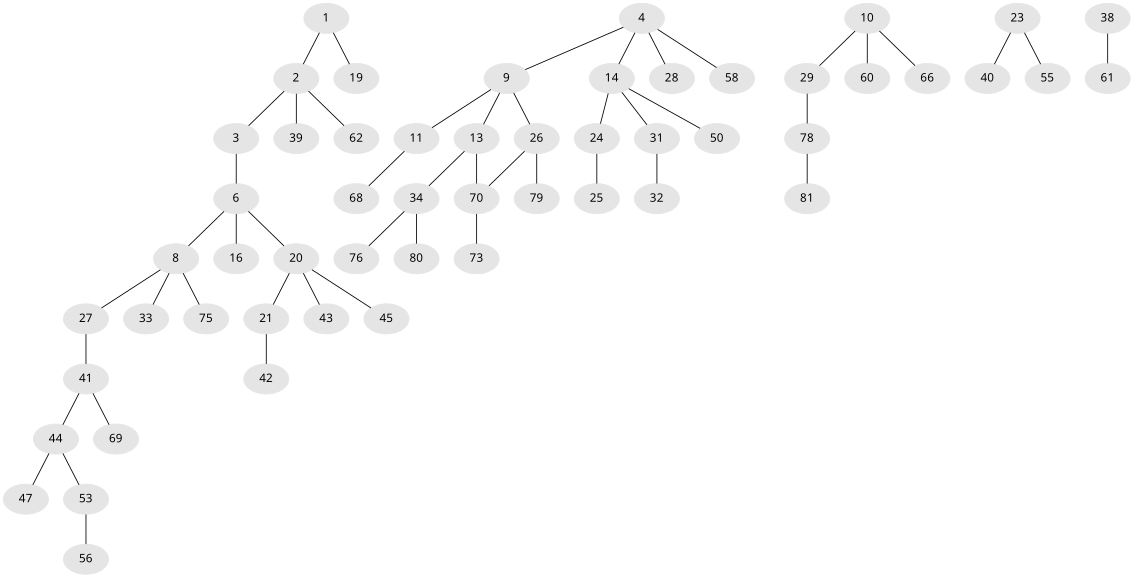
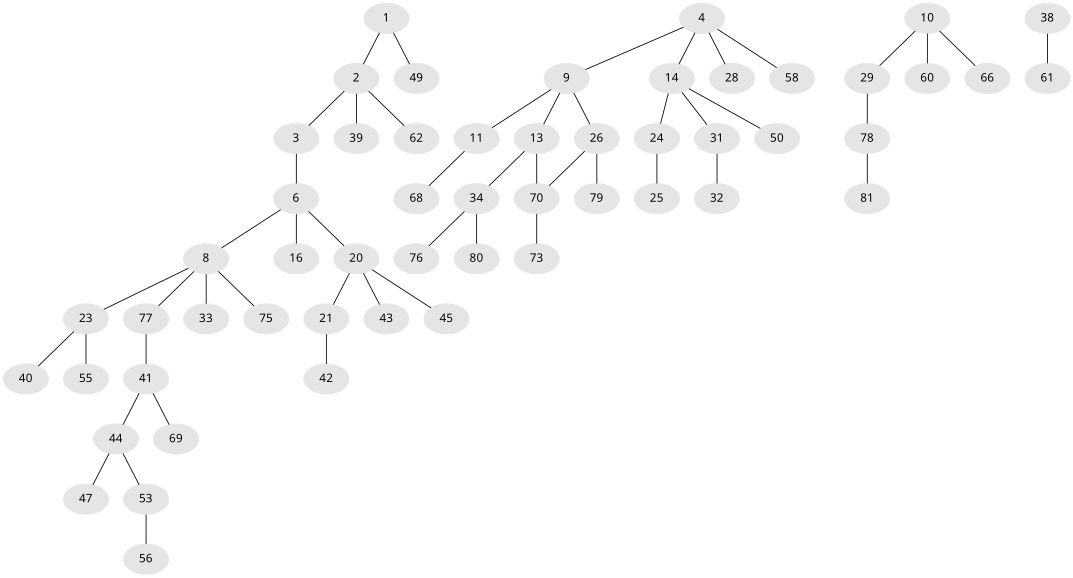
node "19": label "19" -> "49"
edge "8" -- "23": added
node "27": label "27" -> "77"
